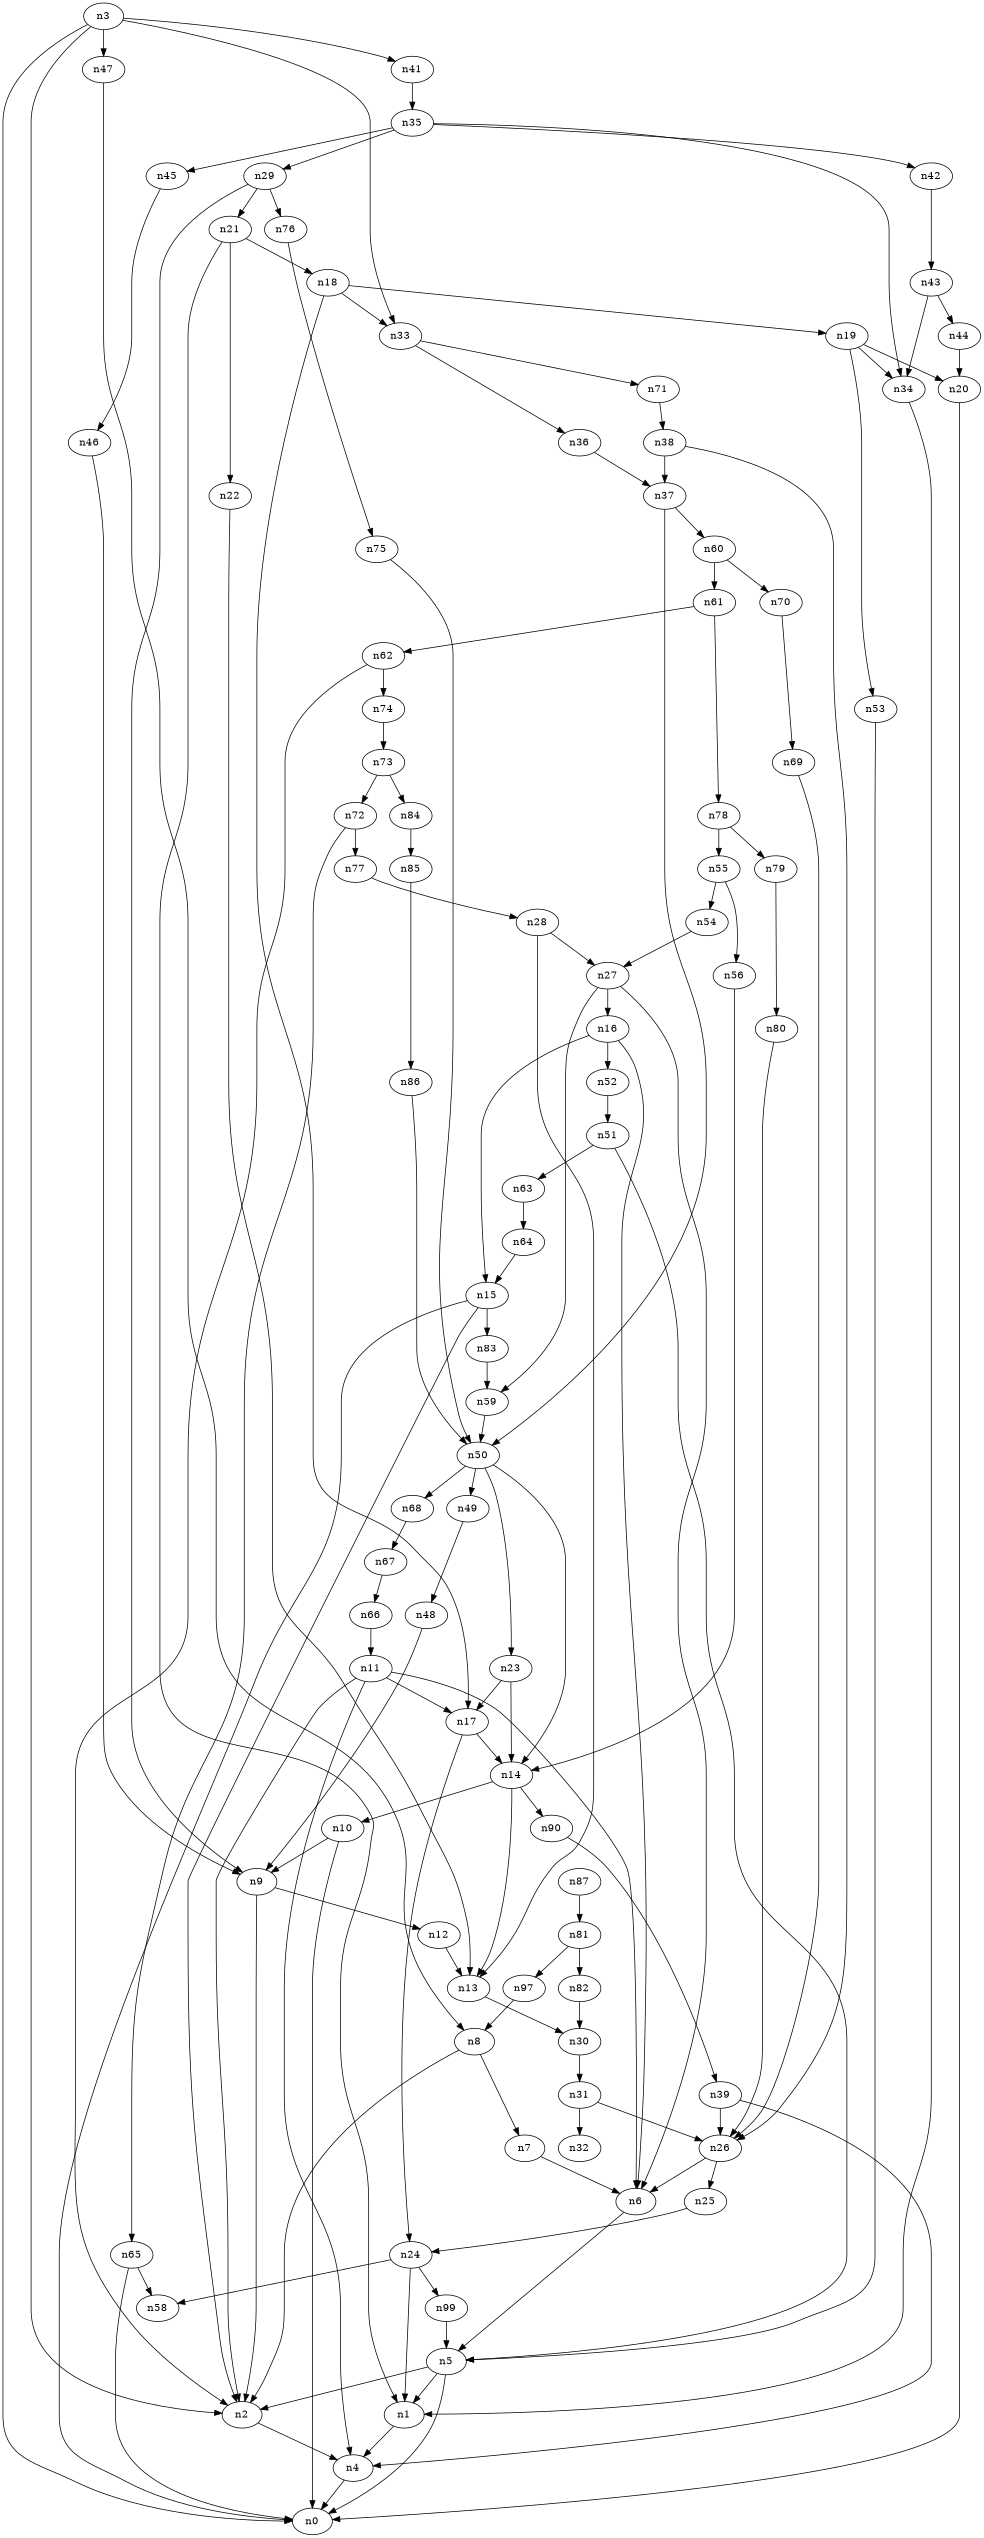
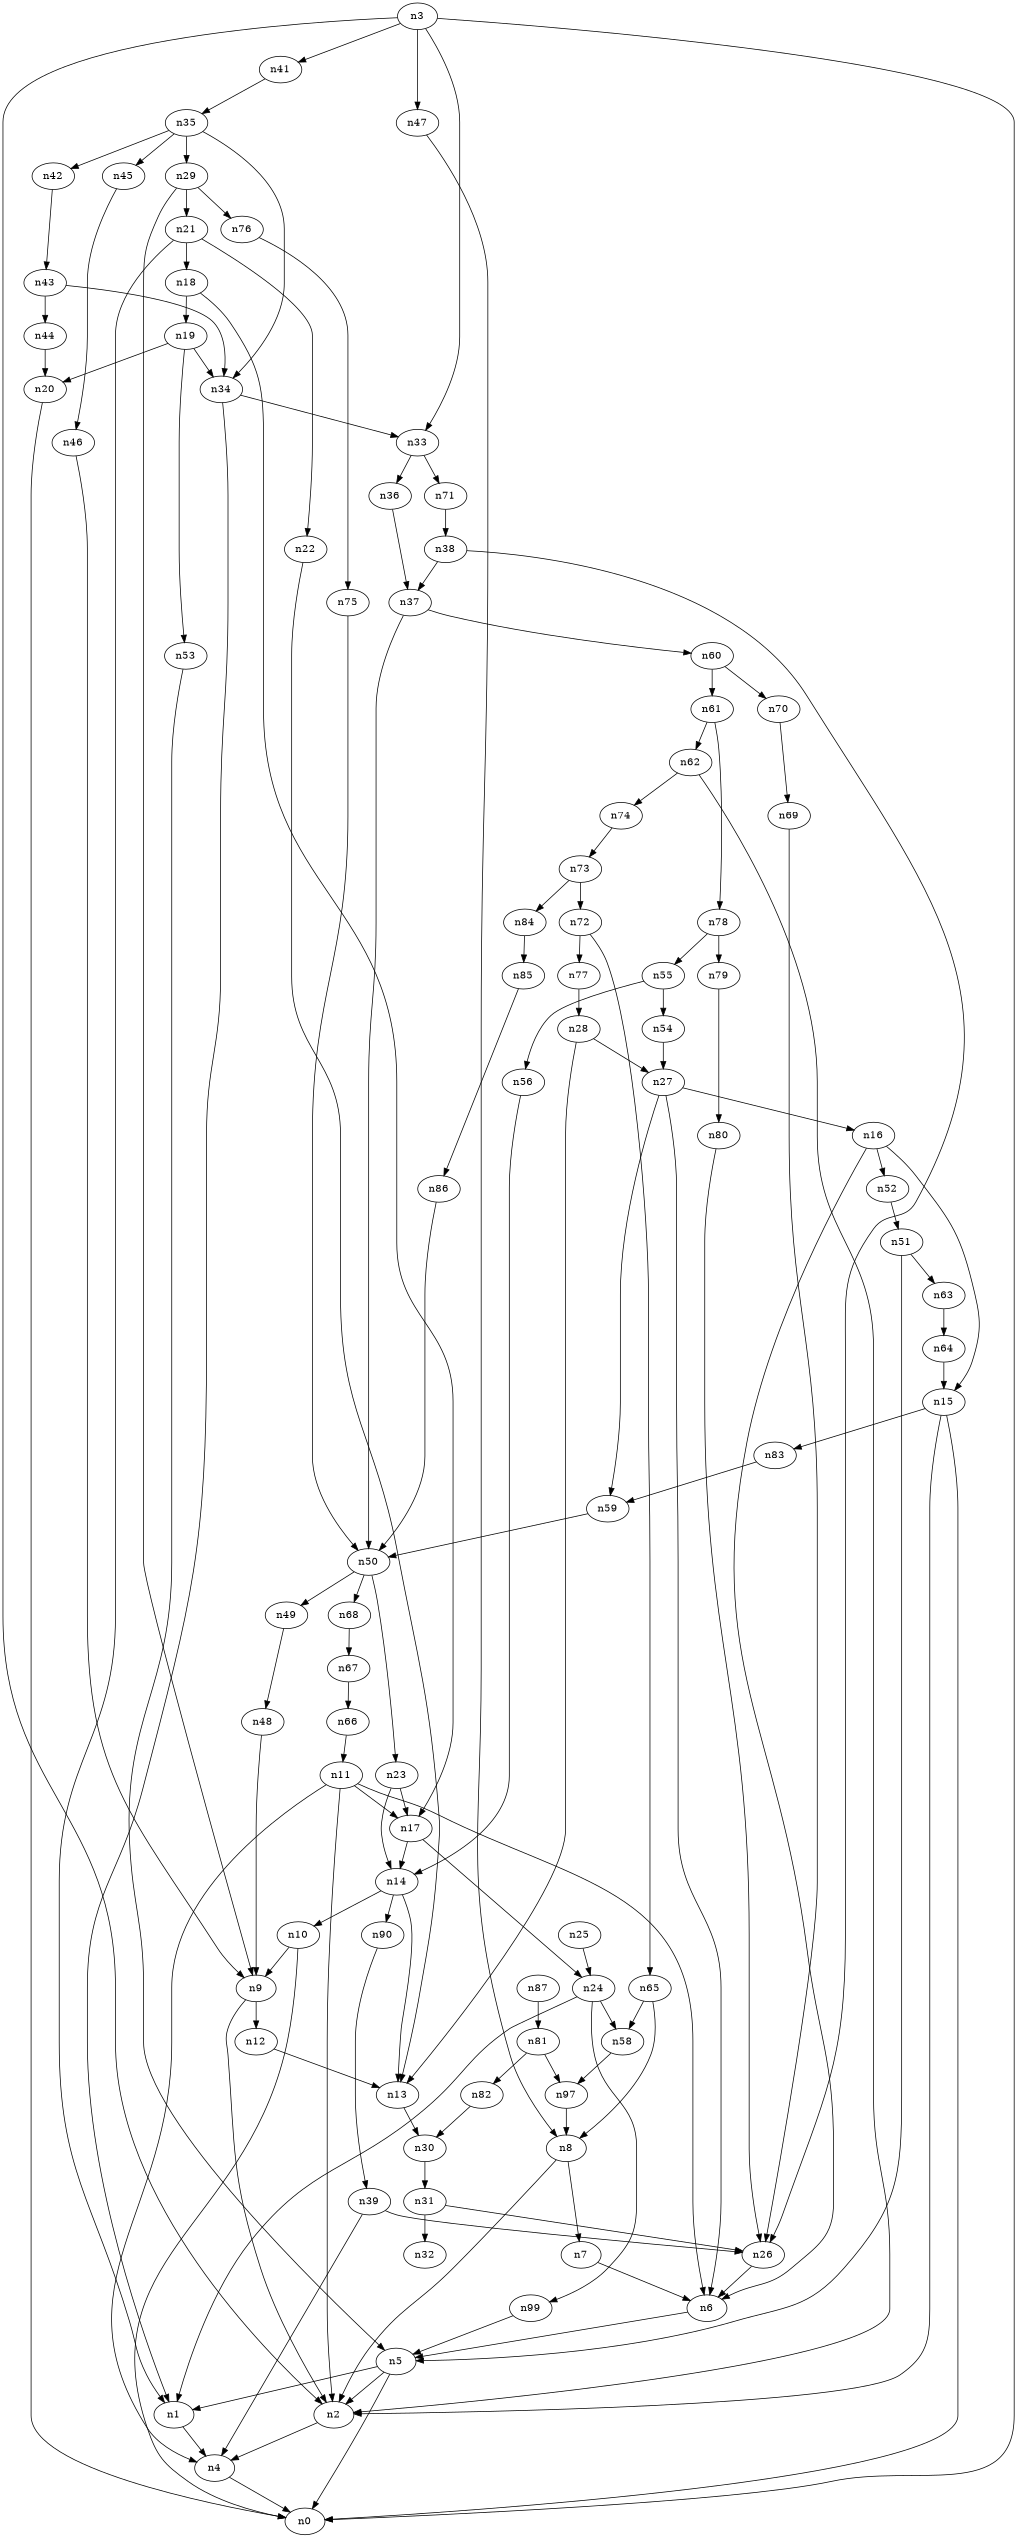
edge "n18" -> "n33": now "n34" -> "n33"
edge "n50" -> "n14": removed
edge "n58" -> "n97": added
edge "n26" -> "n25": removed
edge "n65" -> "n0": now "n65" -> "n8"
